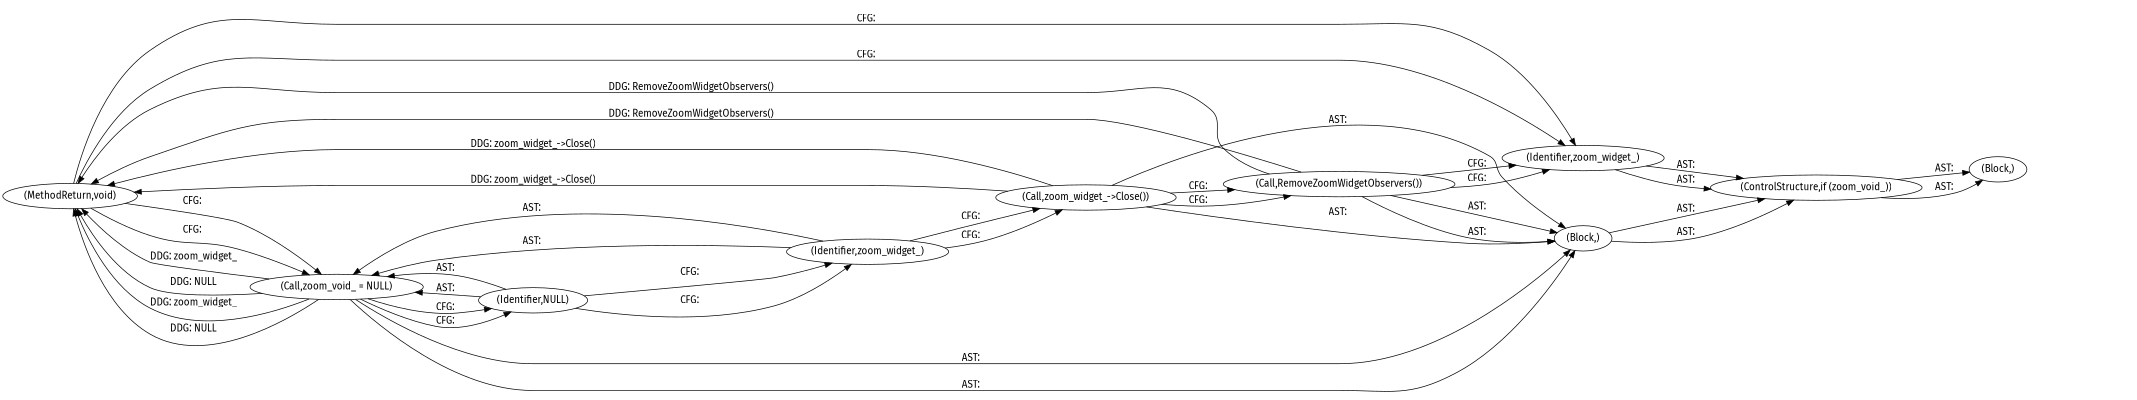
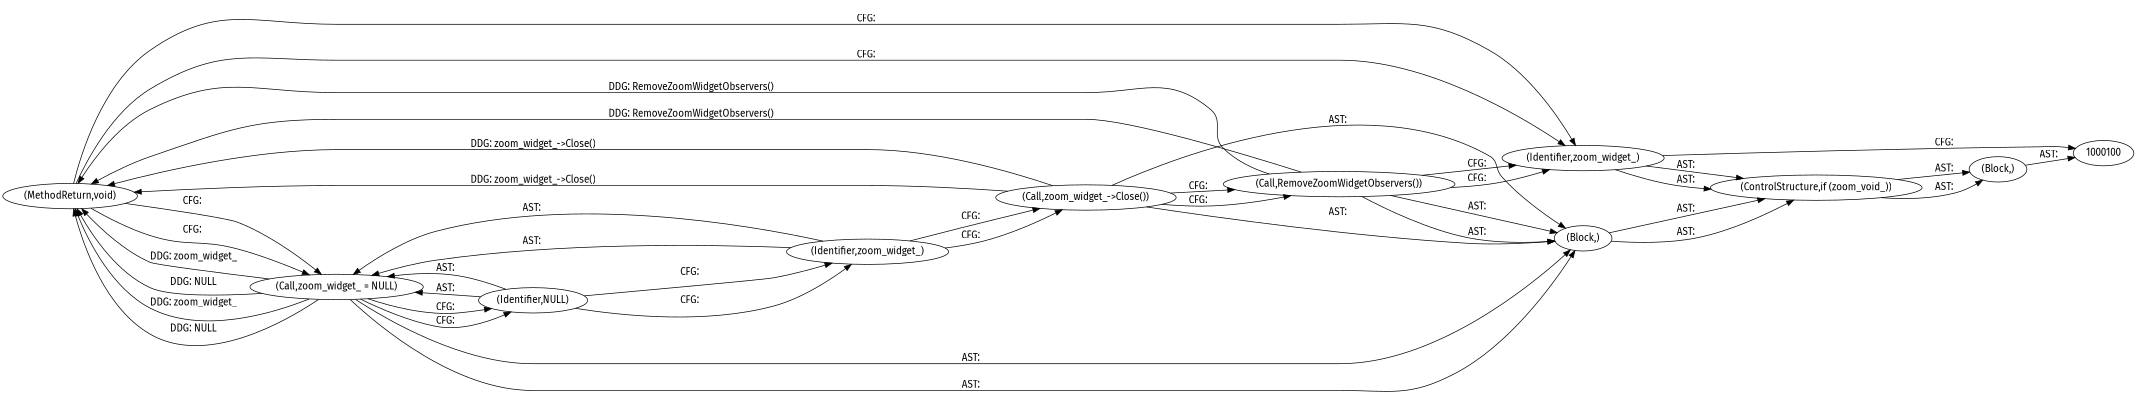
node "1000100": added
node "(Call,zoom_void_ = NULL)": label "(Call,zoom_void_ = NULL)" -> "(Call,zoom_widget_ = NULL)"
